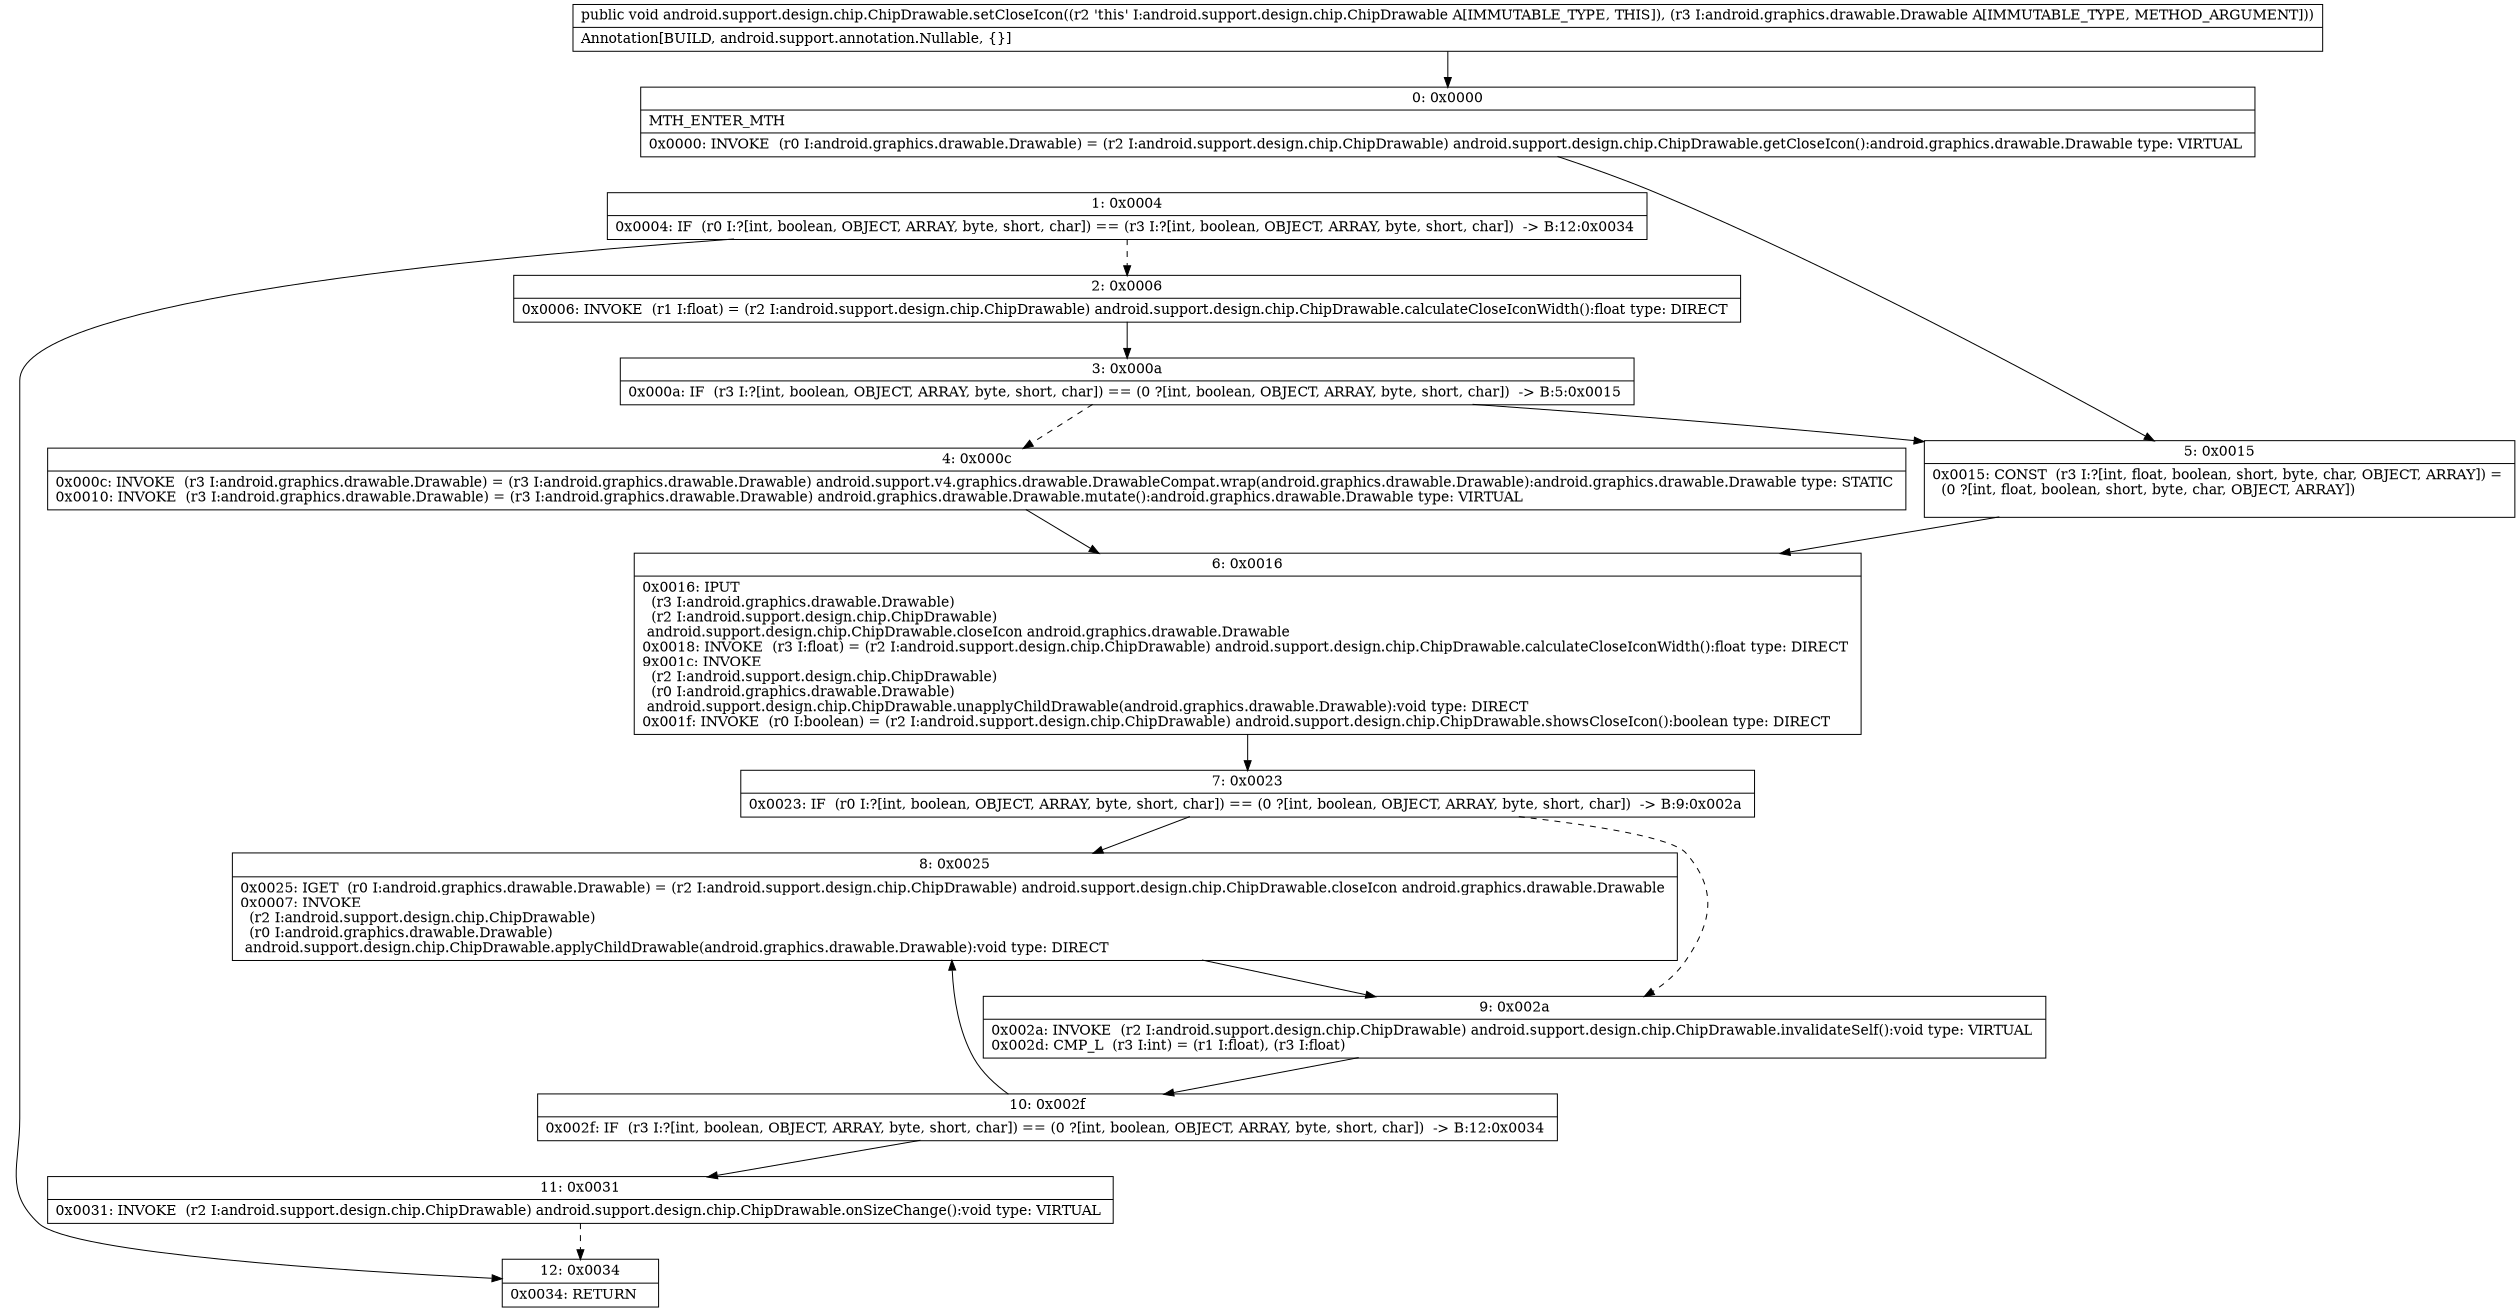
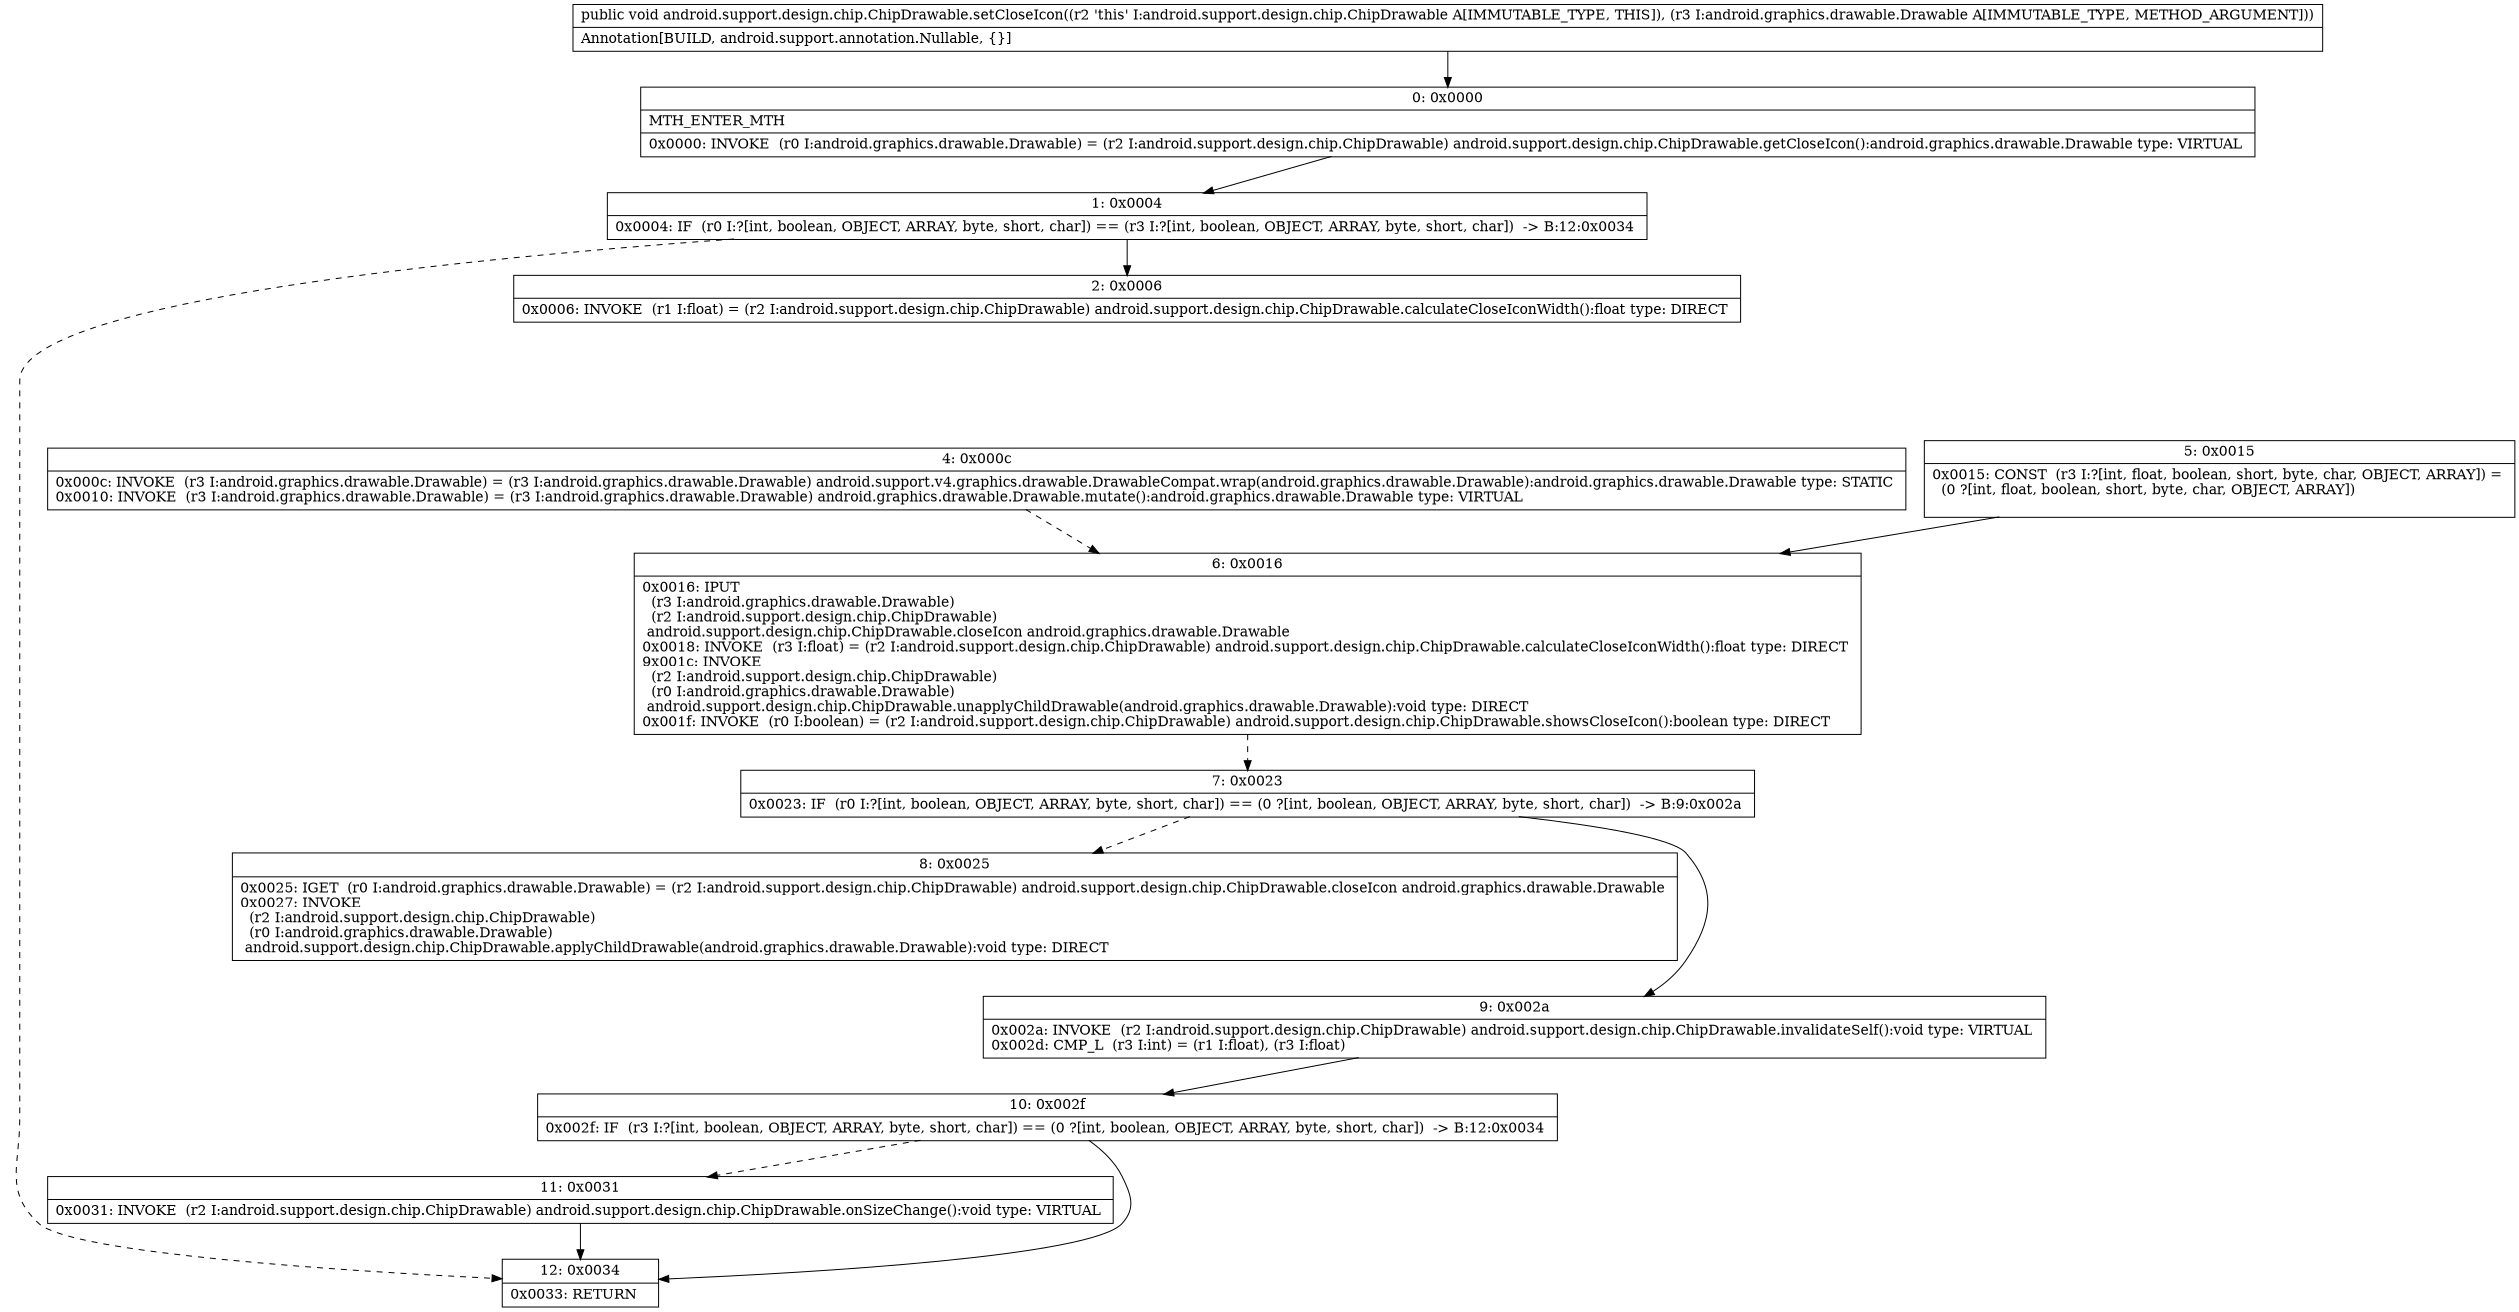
edge "1: 0x0004" -> "2: 0x0006": style dashed -> solid
edge "0: 0x0000" -> "5: 0x0015": now "0: 0x0000" -> "1: 0x0004"
node "3: 0x000a": removed
edge "4: 0x000c" -> "6: 0x0016": style solid -> dashed
edge "1: 0x0004" -> "12: 0x0034": style solid -> dashed
edge "6: 0x0016" -> "7: 0x0023": style solid -> dashed
edge "7: 0x0023" -> "8: 0x0025": style solid -> dashed
edge "7: 0x0023" -> "9: 0x002a": style dashed -> solid
node "8: 0x0025": text "0x0007: INVOKE" -> "0x0027: INVOKE"
edge "8: 0x0025" -> "9: 0x002a": removed
edge "10: 0x002f" -> "8: 0x0025": now "10: 0x002f" -> "12: 0x0034"
edge "10: 0x002f" -> "11: 0x0031": style solid -> dashed
edge "11: 0x0031" -> "12: 0x0034": style dashed -> solid
node "12: 0x0034": text "0x0034: RETURN" -> "0x0033: RETURN"
